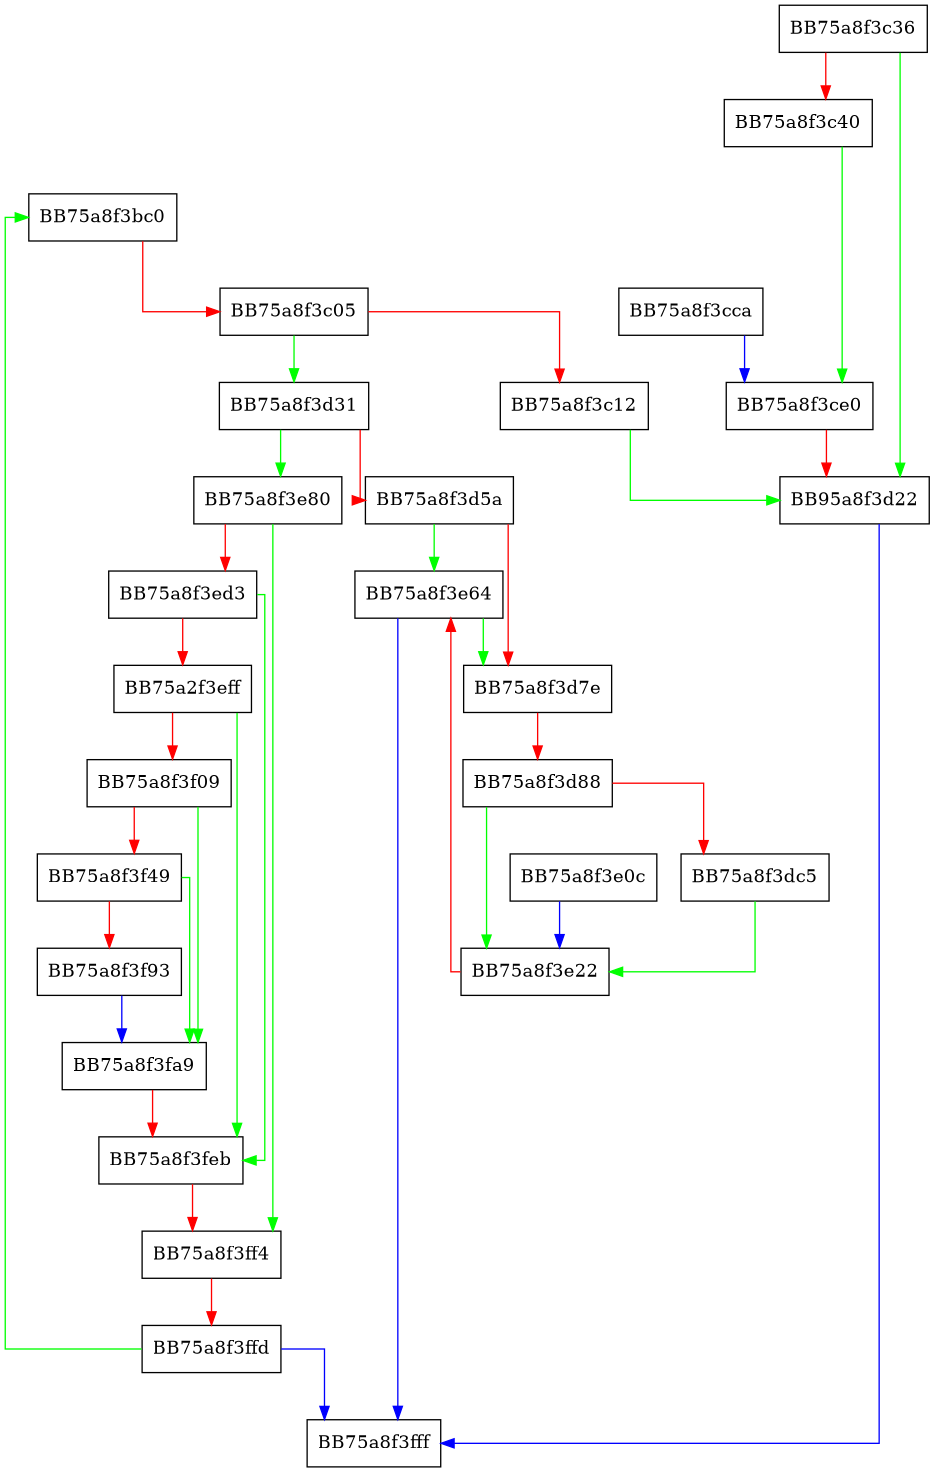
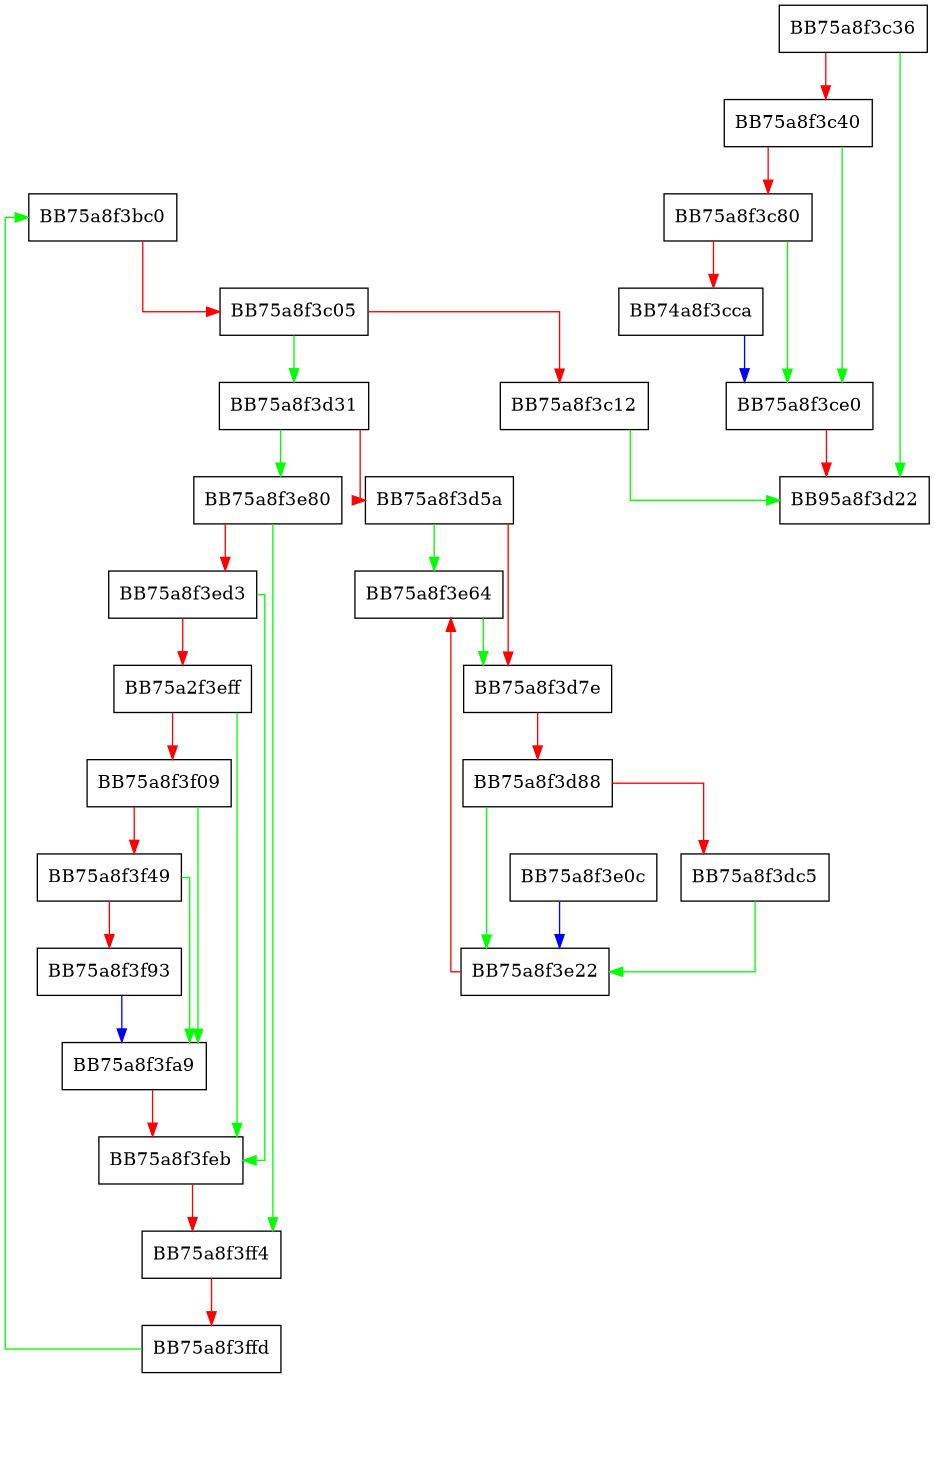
node "BB75a8f3c80": added
node "BB75a8f3cca": label "BB75a8f3cca" -> "BB74a8f3cca"
node "BB75a8f3fff": removed
